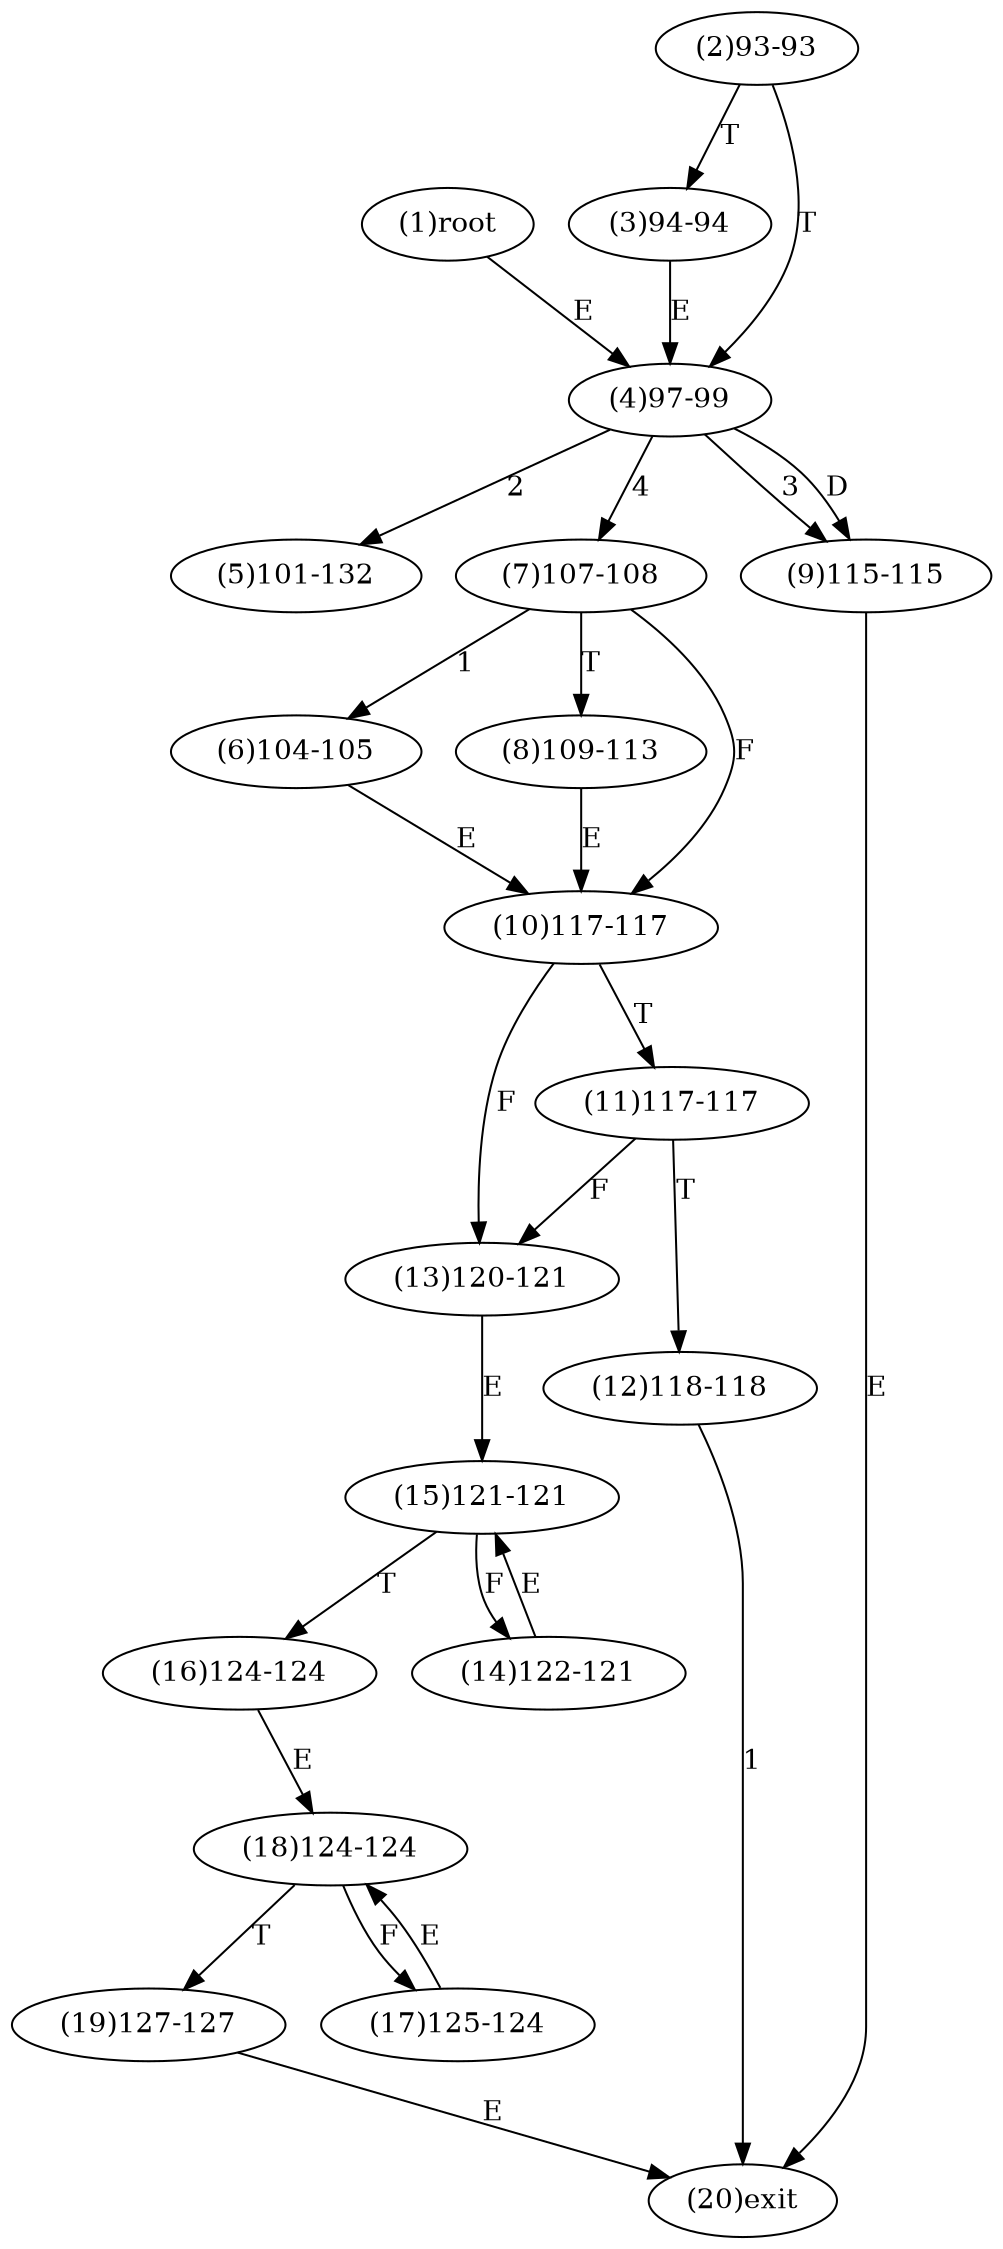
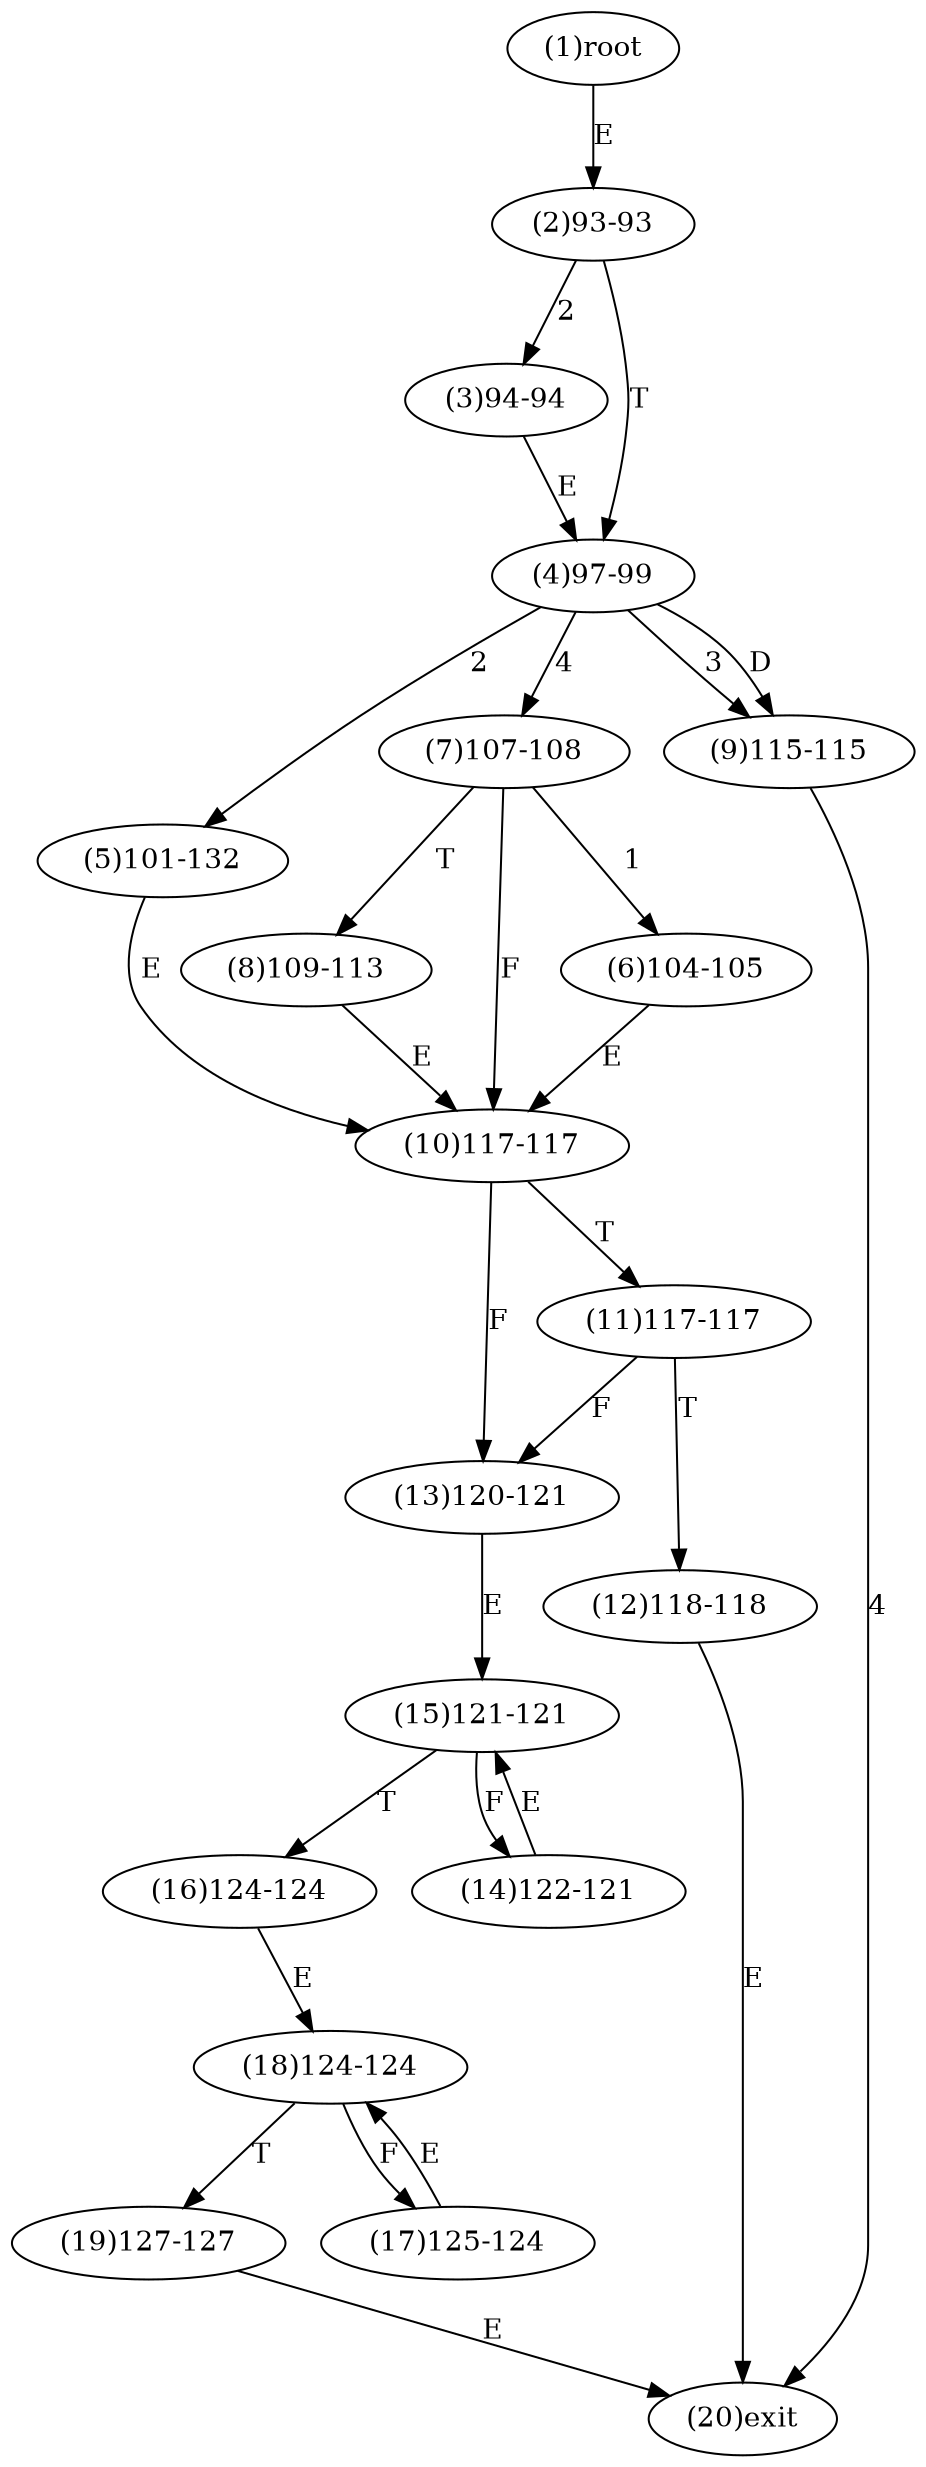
edge "(2)93-93" -> "(3)94-94": label "T" -> "2"
edge "(1)root" -> "(4)97-99": now "(1)root" -> "(2)93-93"
edge "(5)101-132" -> "(10)117-117": added, label "E"
edge "(9)115-115" -> "(20)exit": label "E" -> "4"
edge "(12)118-118" -> "(20)exit": label "1" -> "E"
